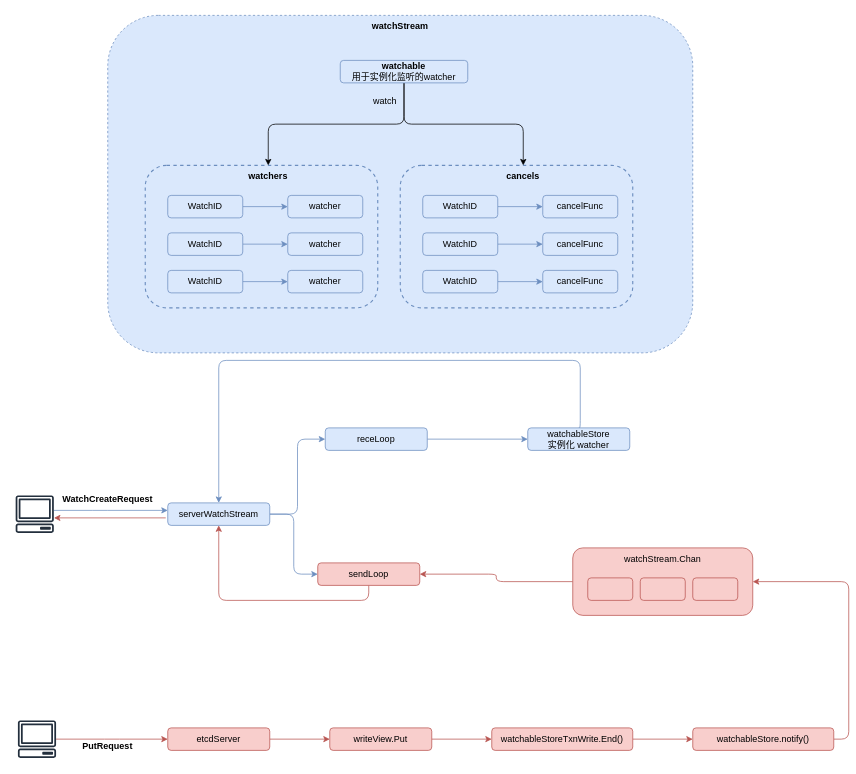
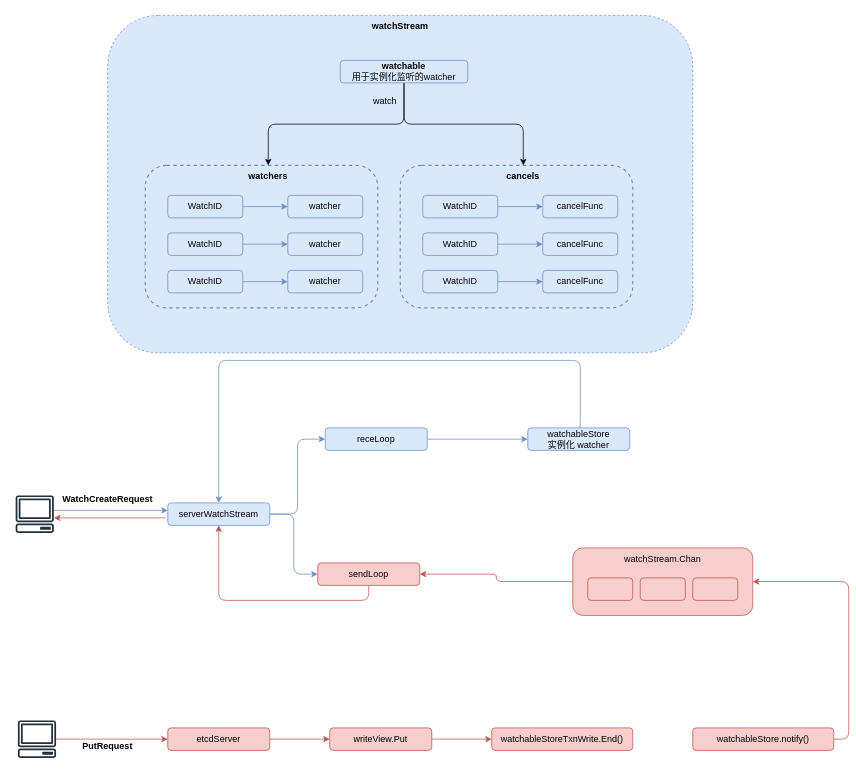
edge "watchableStoreTxnWrite.End()" -> "watchableStore.notify()": removed
